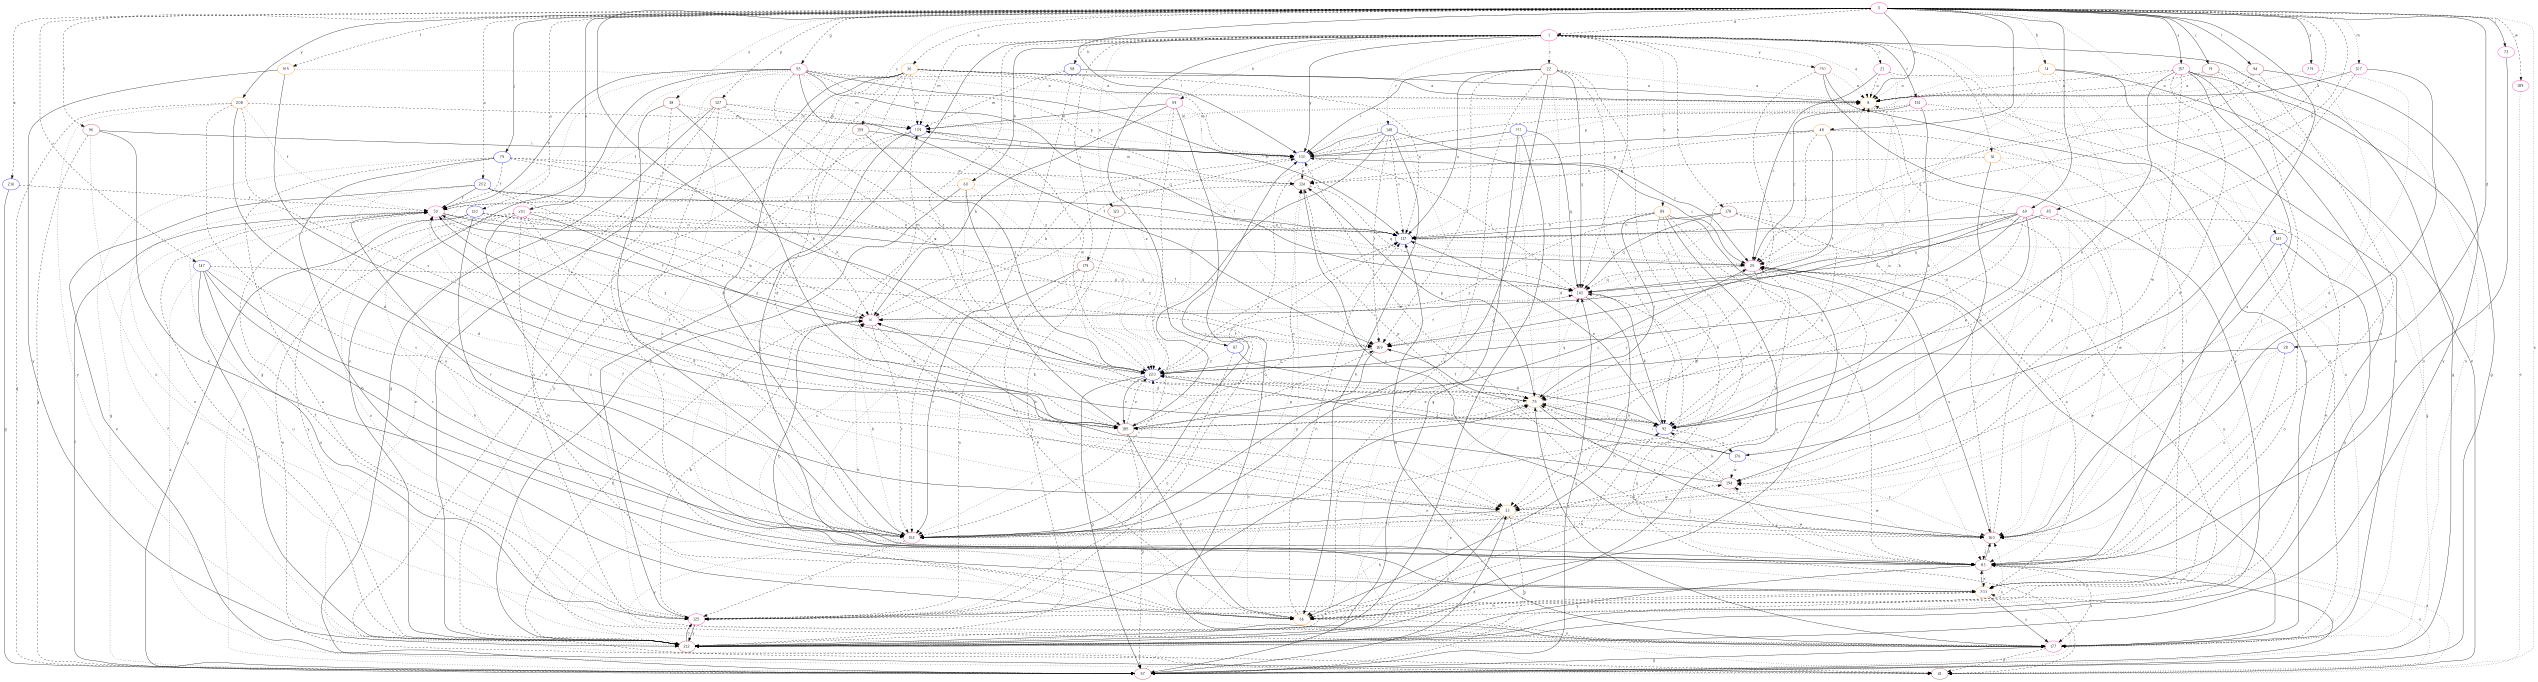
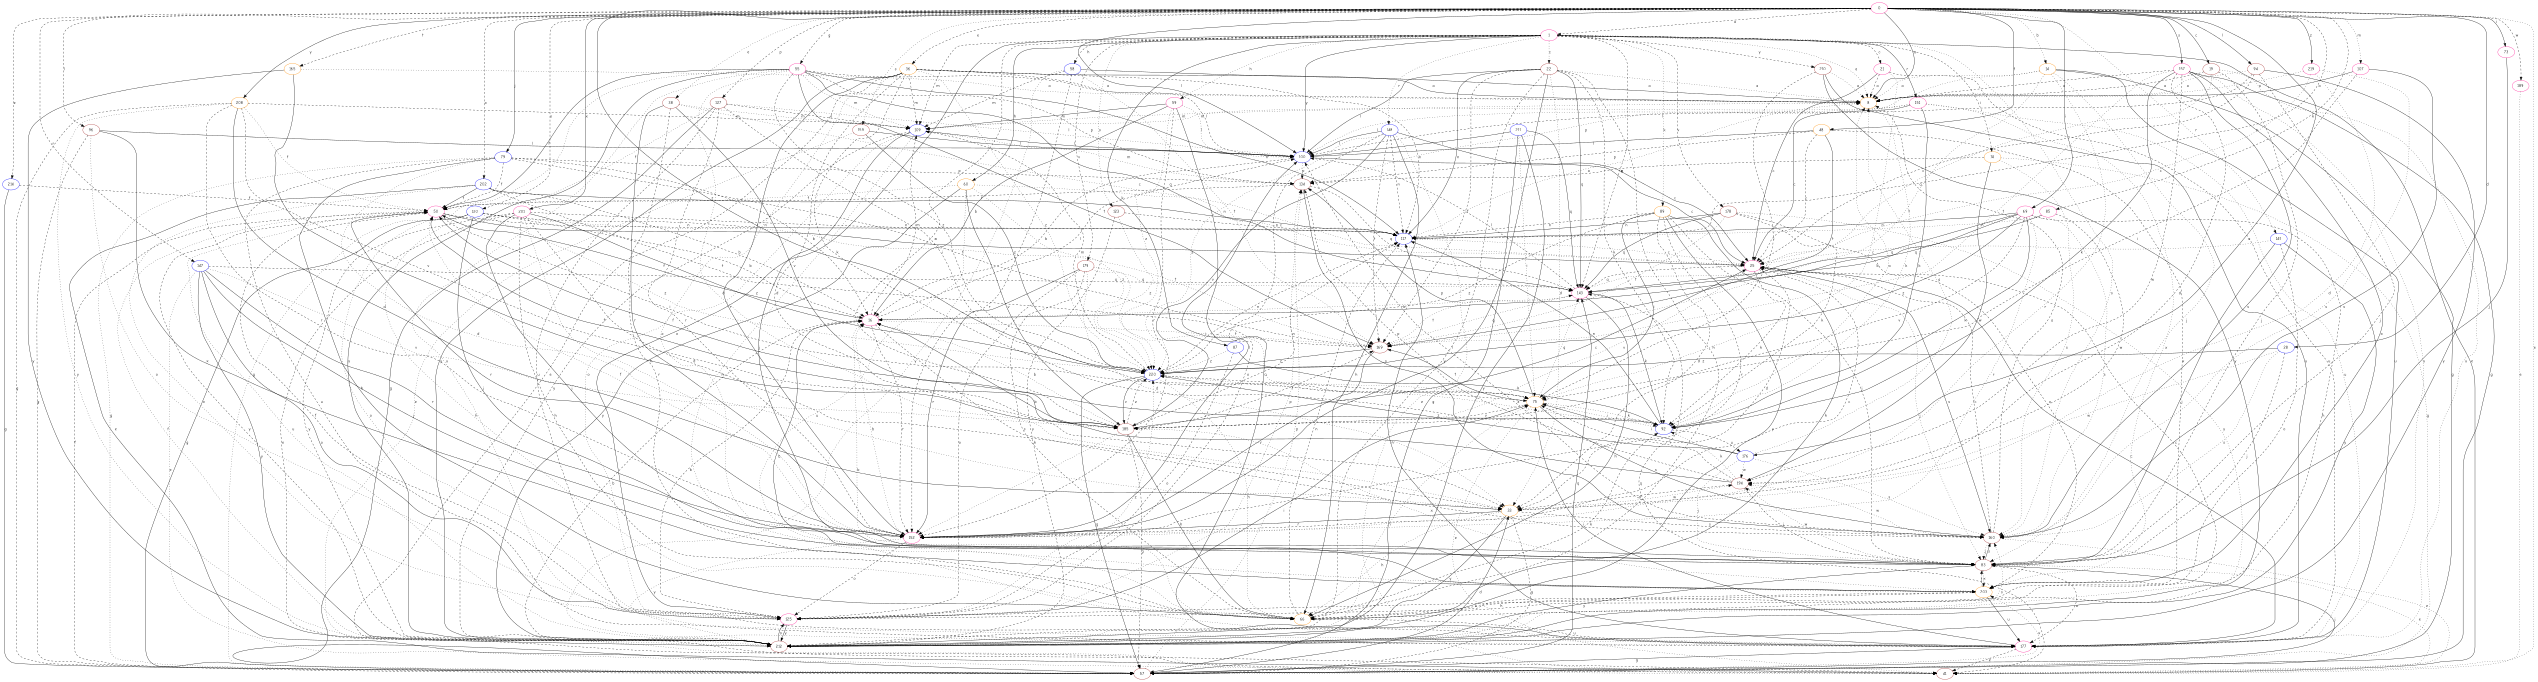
edge "127" -> "109": label "m" -> "e"
edge "57" -> "50": style solid -> dashed
